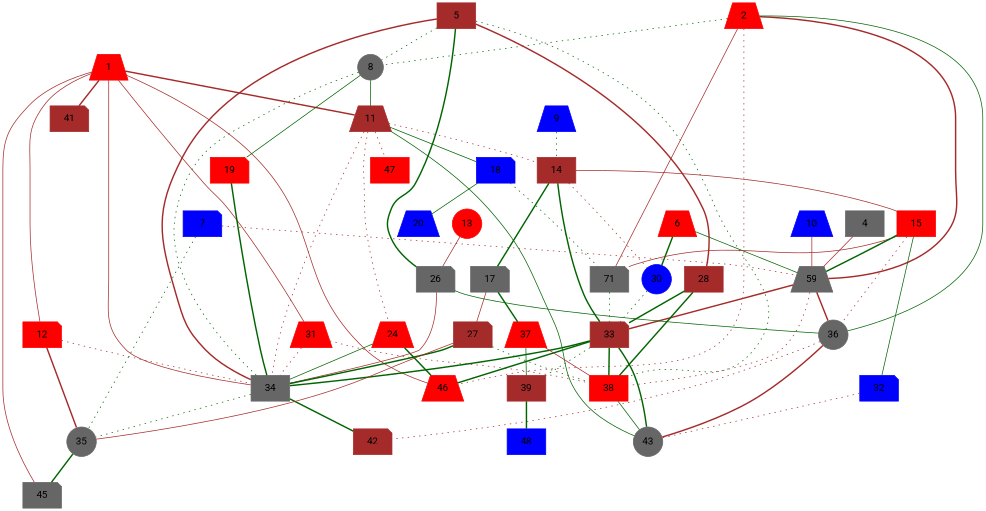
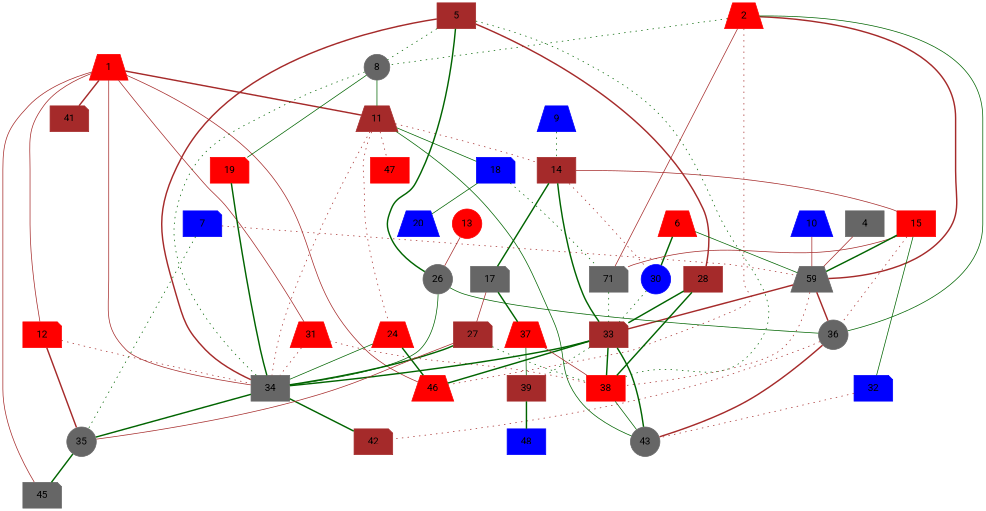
node "26": shape note -> circle
edge "26" -- "34": color brown -> darkgreen
edge "34" -- "35": style dotted -> bold
